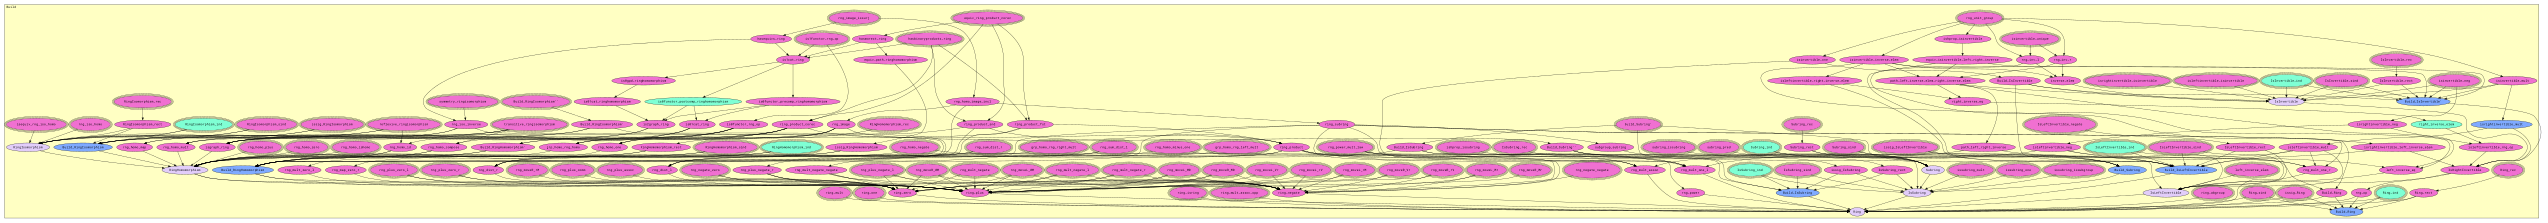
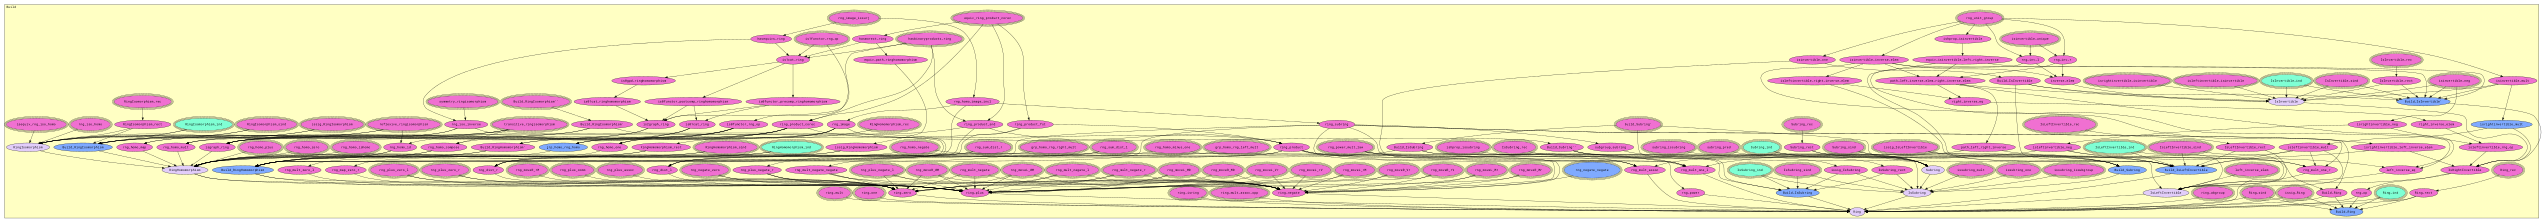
edge "hasbinaryproducts_ring" -> "ring_product_fst": now "hasbinaryproducts_ring" -> "is2graph_ring"
node "is0functor_postcomp_ringhomomorphism": fillcolor #7fffd4 -> #f070d1
node "IsLeftInvertible_negate": label "IsLeftInvertible_negate" -> "IsLeftInvertible_rec"
node "right_inverse_elem": fillcolor #7fffd4 -> #f070d1
node "grp_homo_rng_homo": fillcolor #f070d1 -> #7faaff
node "rng_negate_negate": fillcolor #f070d1 -> #7faaff
edge "rng_moveR_Mr" -> "ring_negate": added
edge "rng_moveR_M0" -> "ring_plus": removed
